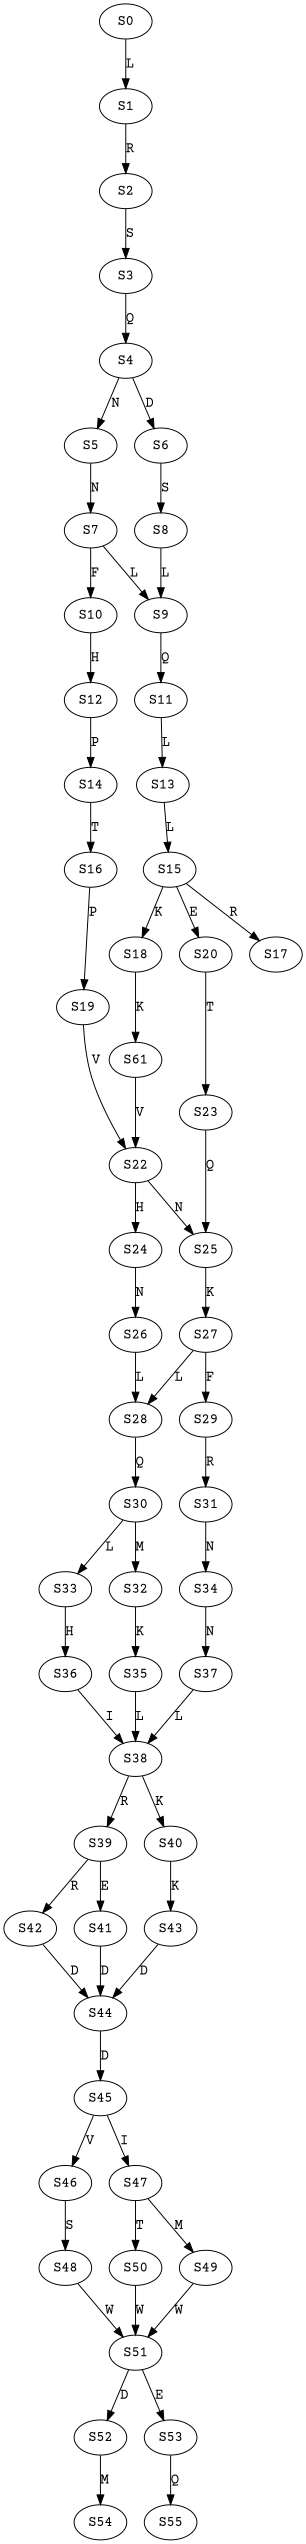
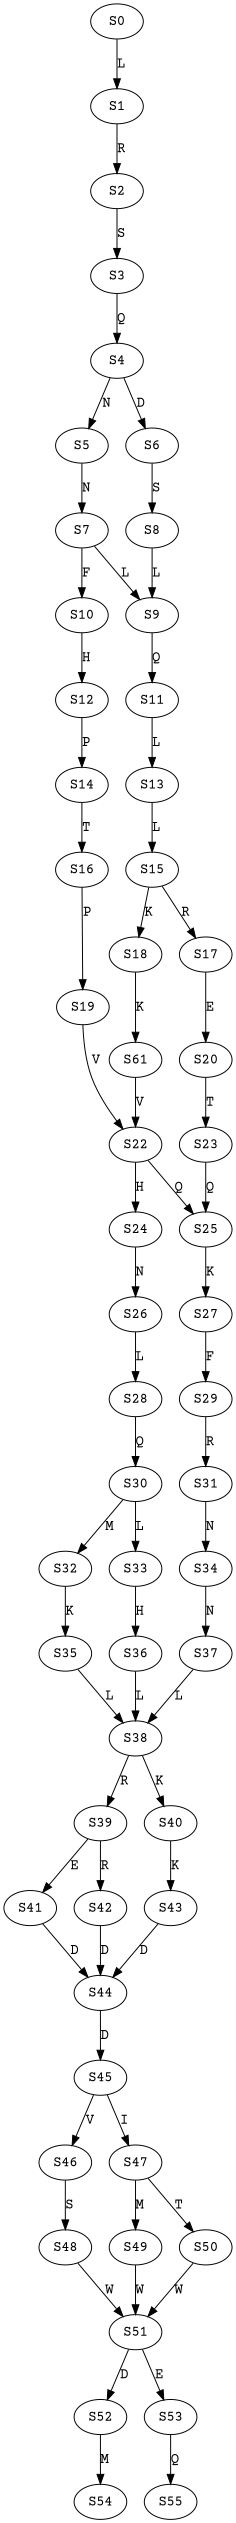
edge "S15" -> "S20": now "S17" -> "S20"
edge "S22" -> "S25": label "N" -> "Q"
edge "S27" -> "S28": removed, label "L"
edge "S36" -> "S38": label "I" -> "L"
